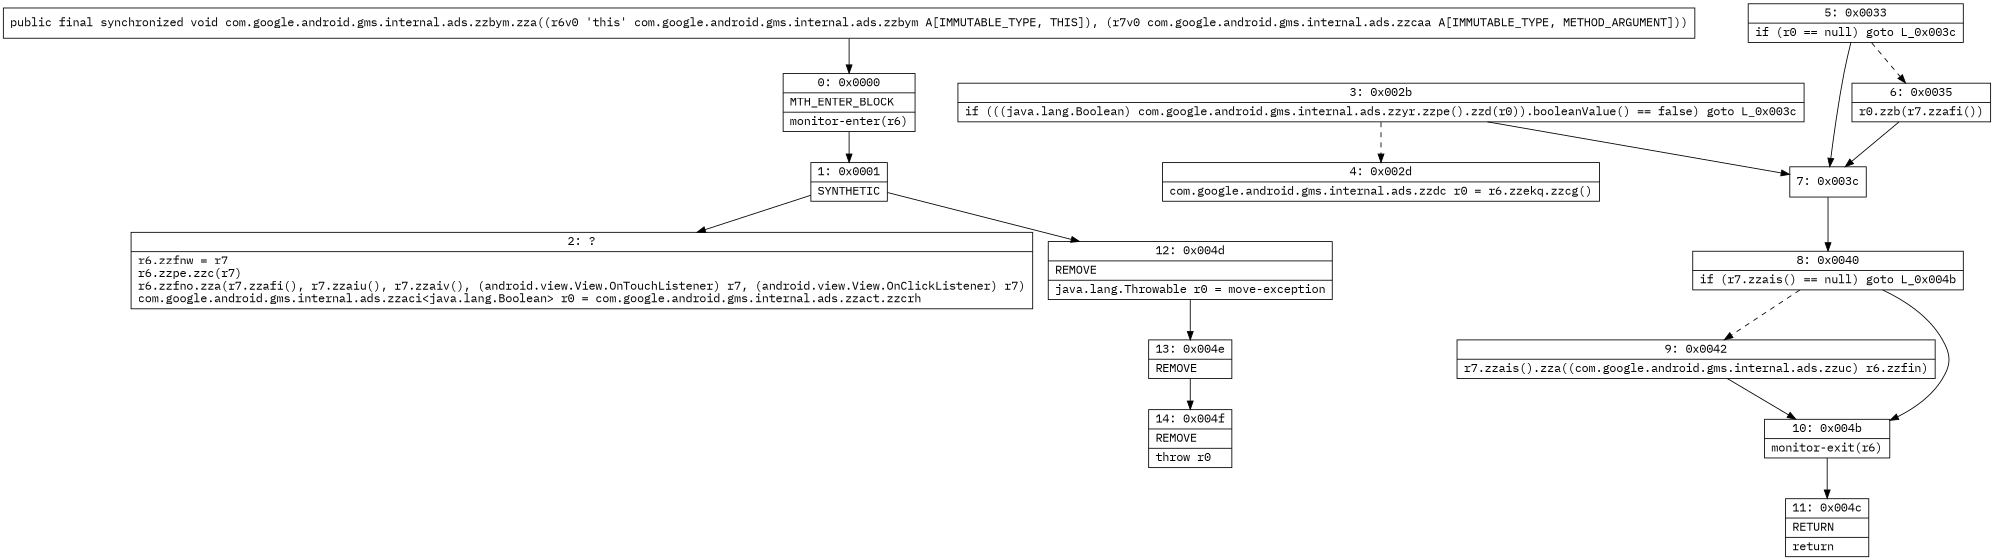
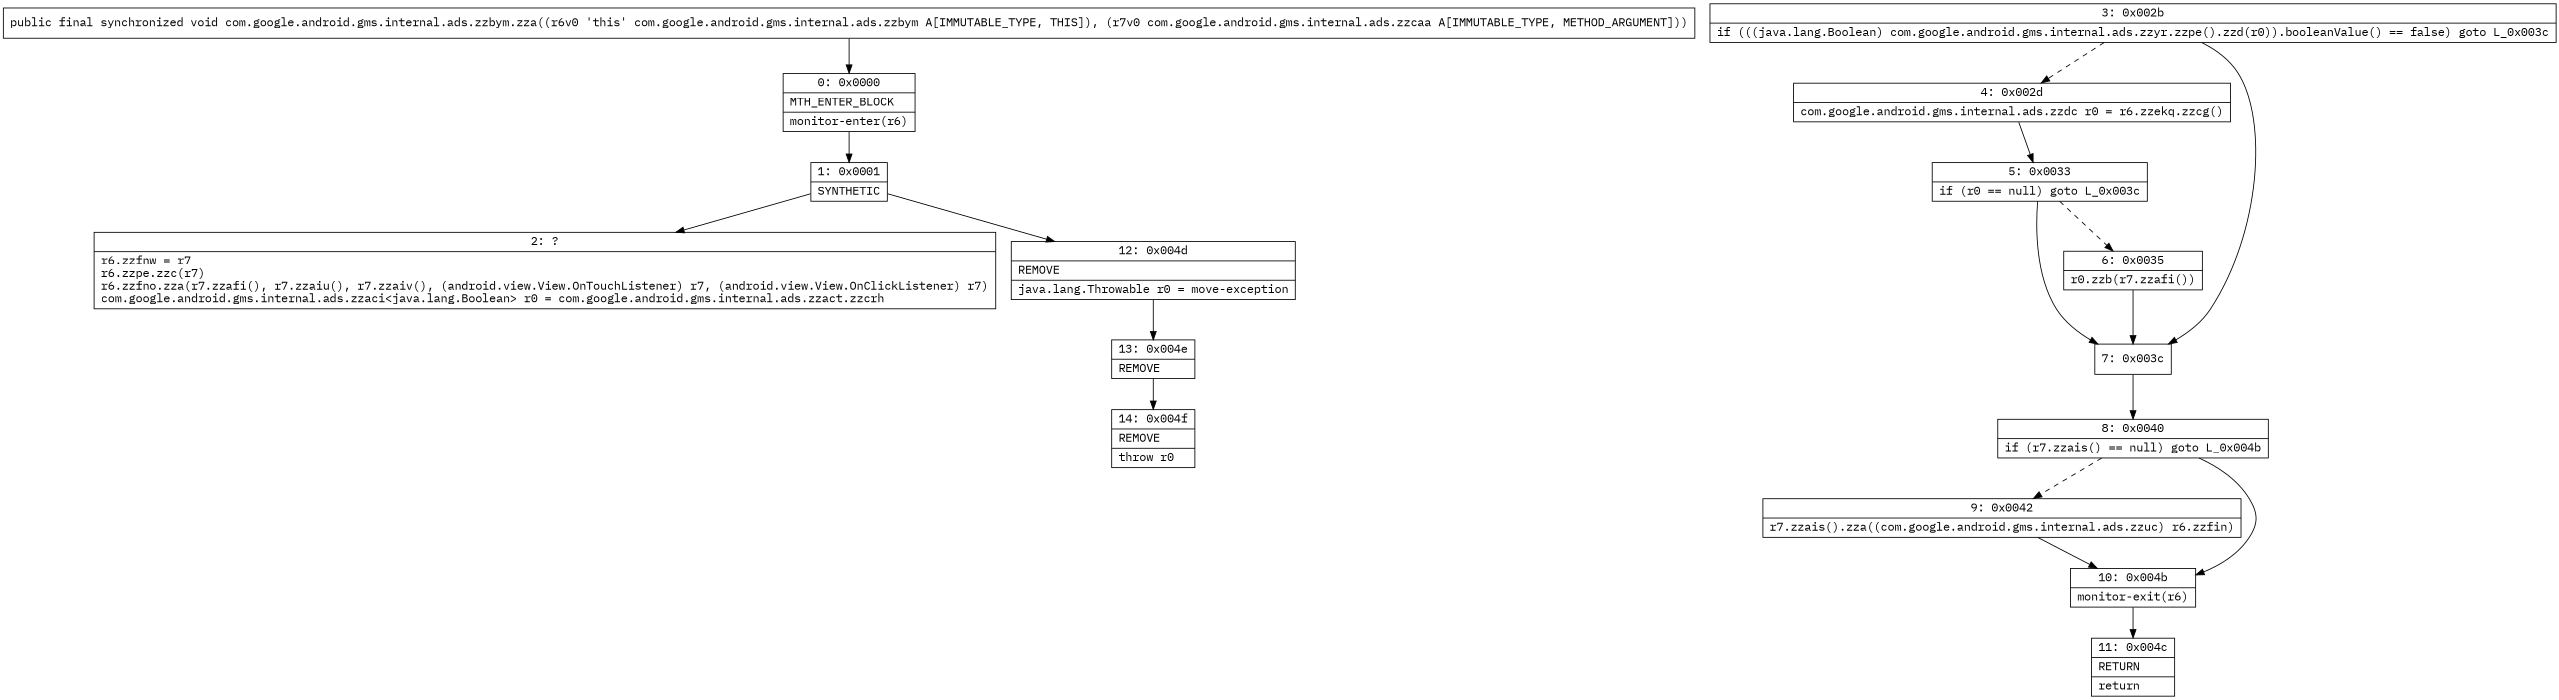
edge "4: 0x002d" -> "5: 0x0033": added
